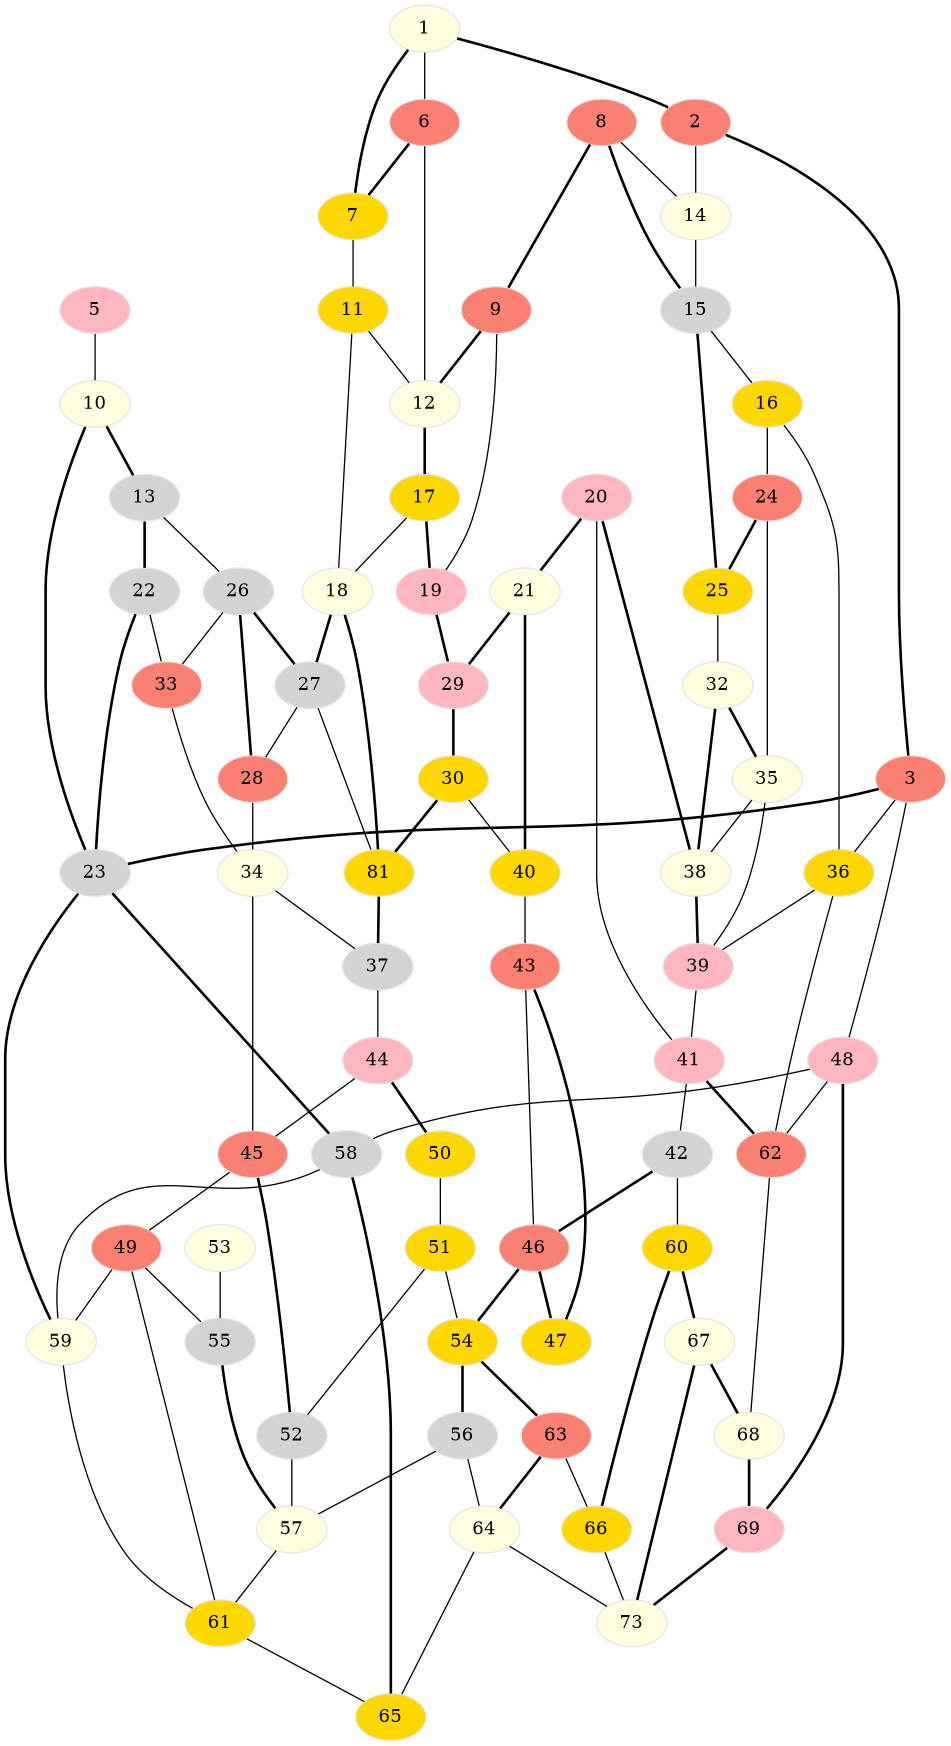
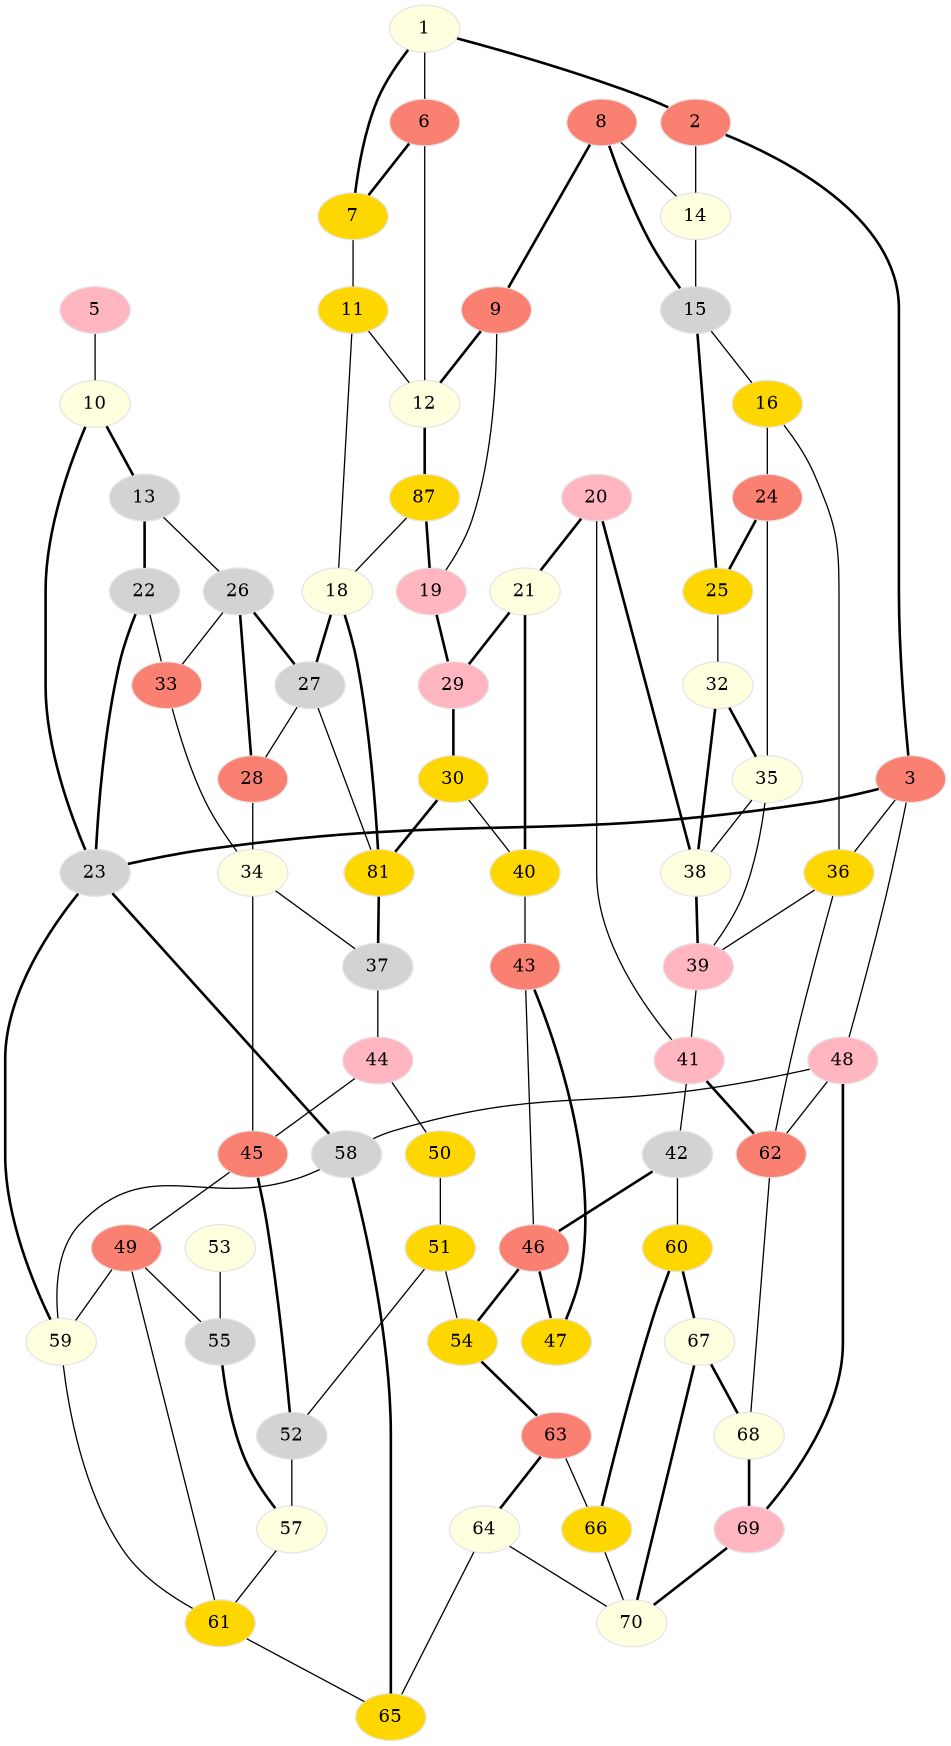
node "17": label "17" -> "87"
edge "44" -- "50": style bold -> solid
node "56": removed
node "73": label "73" -> "70"
